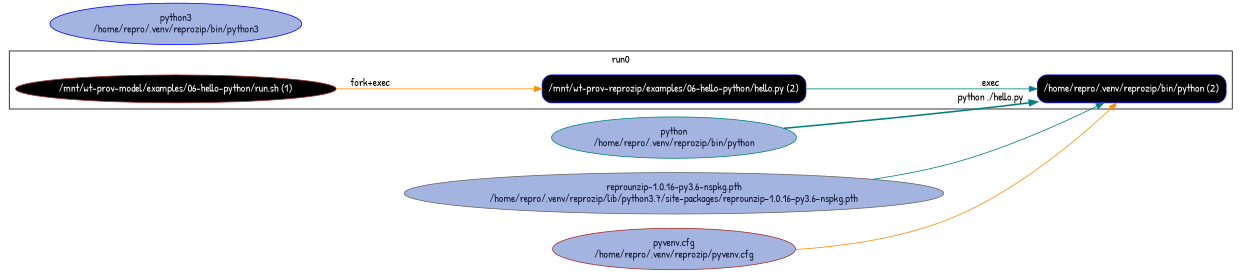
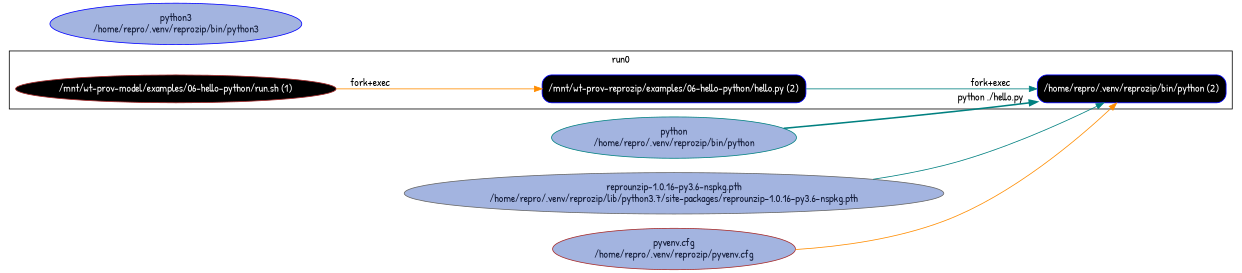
edge "/mnt/wt-prov-reprozip/examples/06-hello-python/hello.py (2)" -> "/home/repro/.venv/reprozip/bin/python (2)": label "exec" -> "fork+exec"
